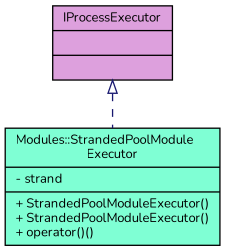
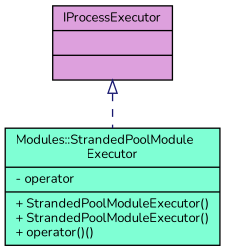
node "Modules::StrandedPoolModule": text "- strand" -> "- operator"
